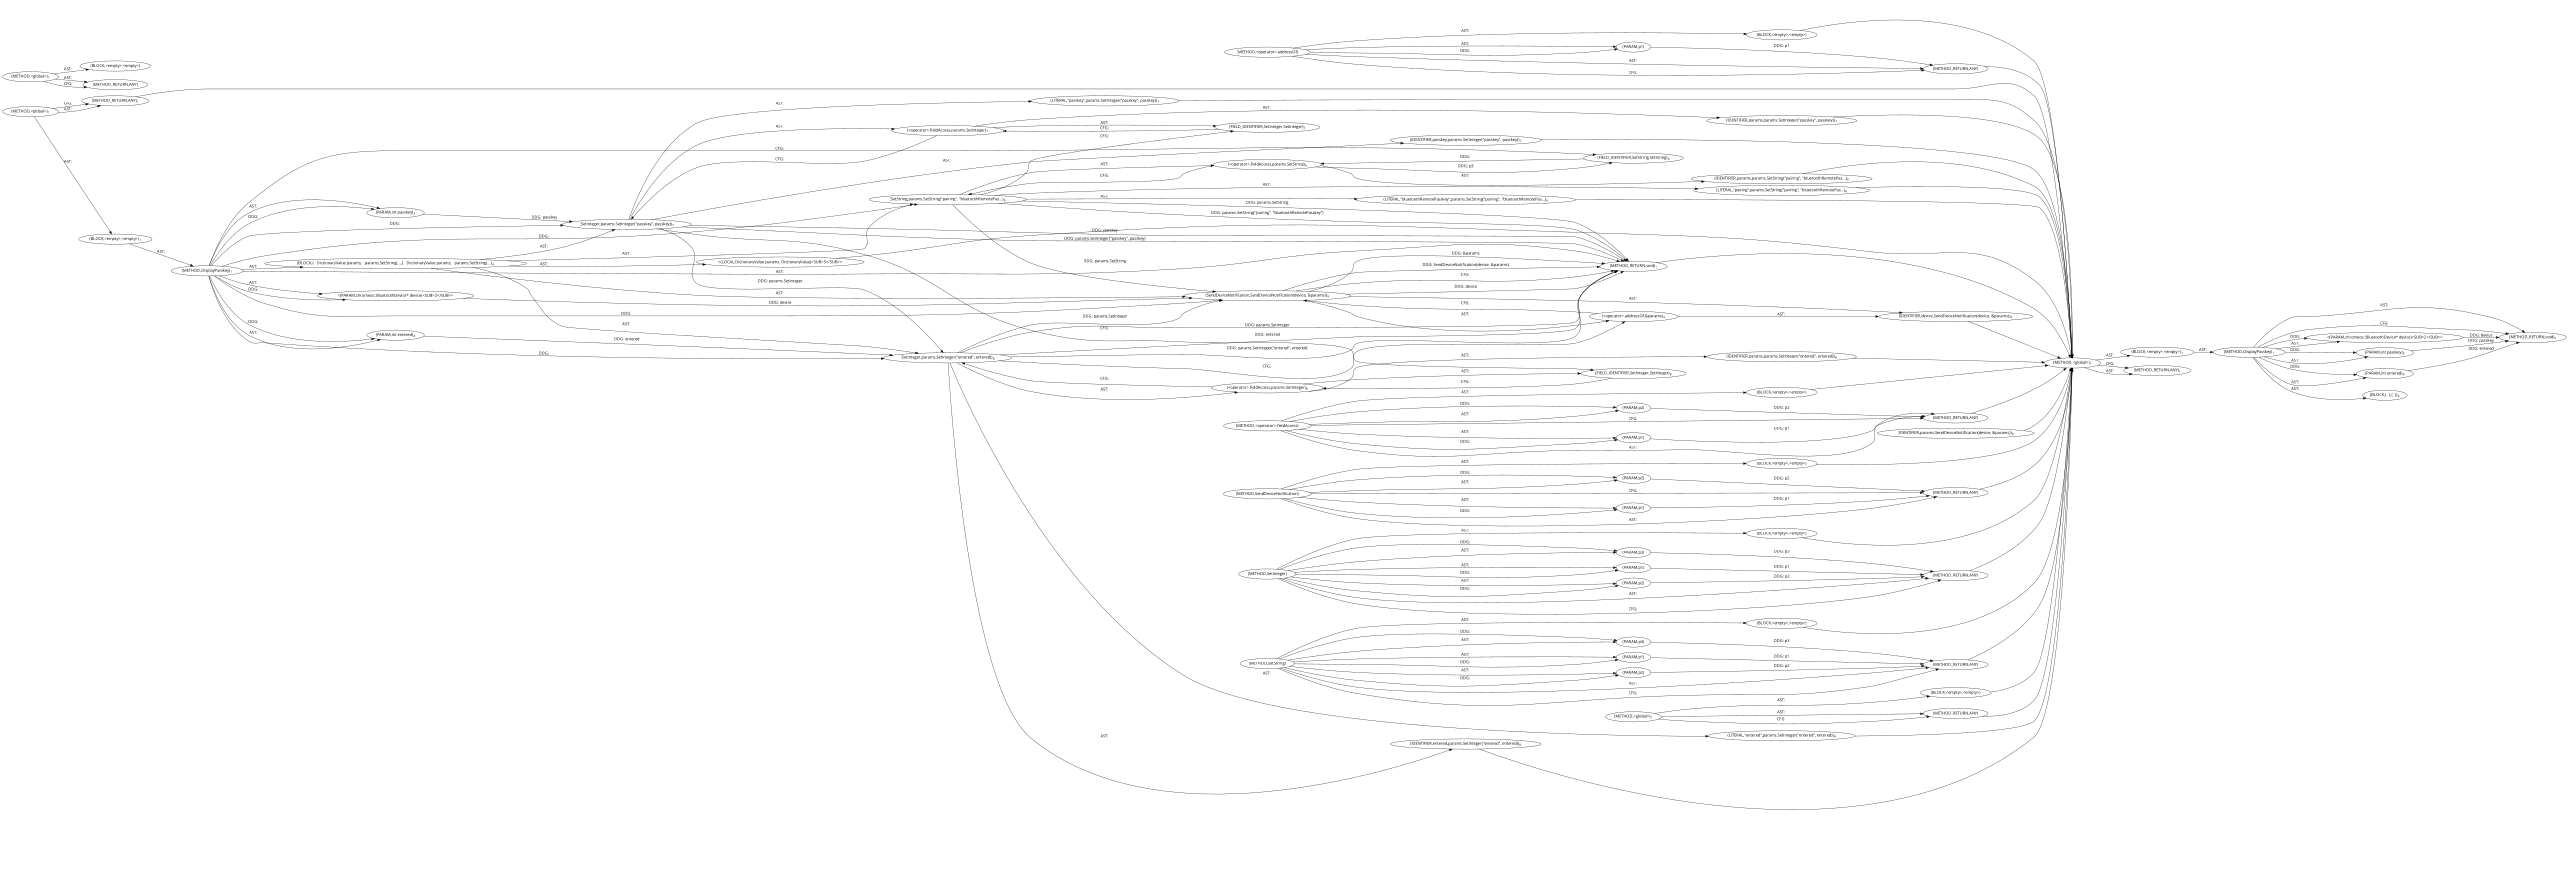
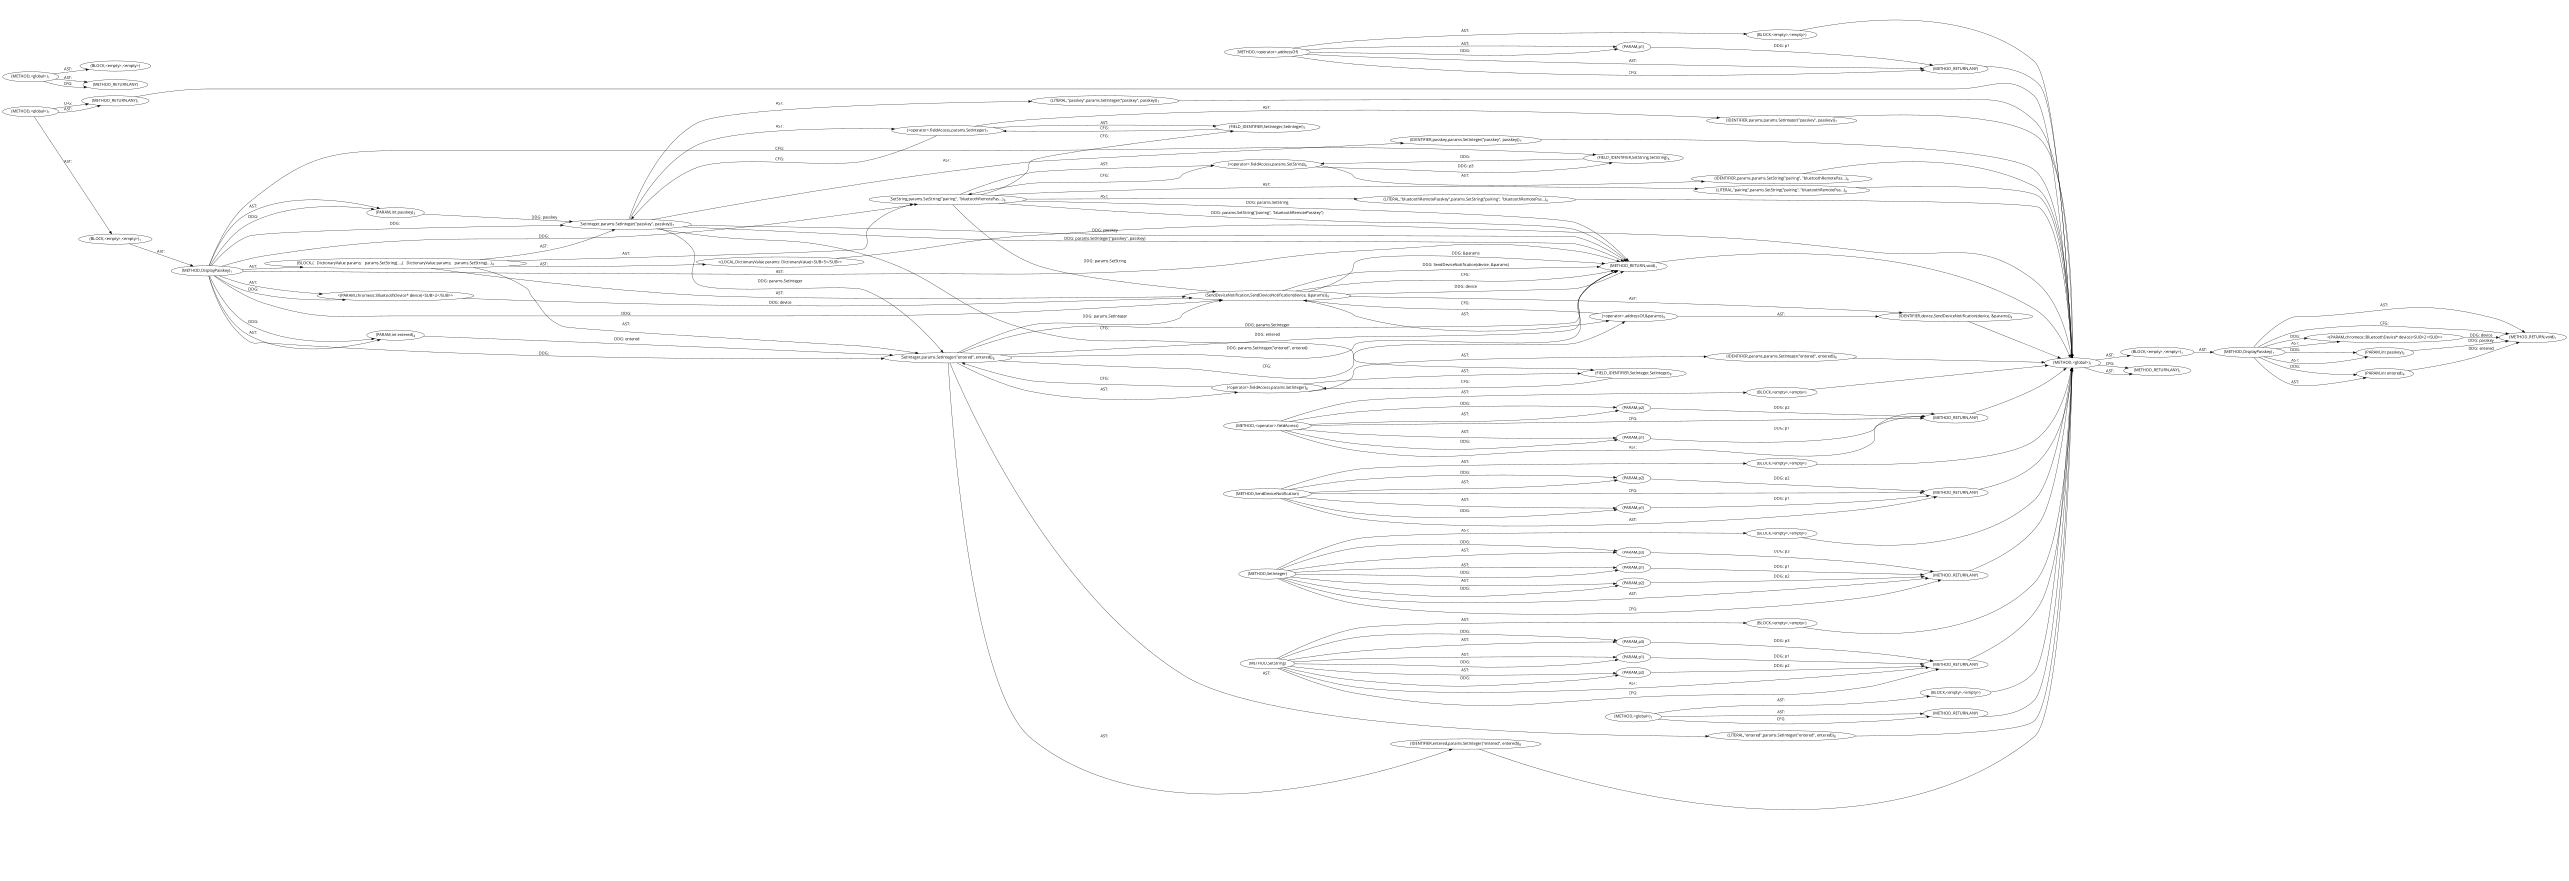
node "(BLOCK,{  },{  })": removed
node "(IDENTIFIER,params,SendDeviceNotification(device, &params))": removed
